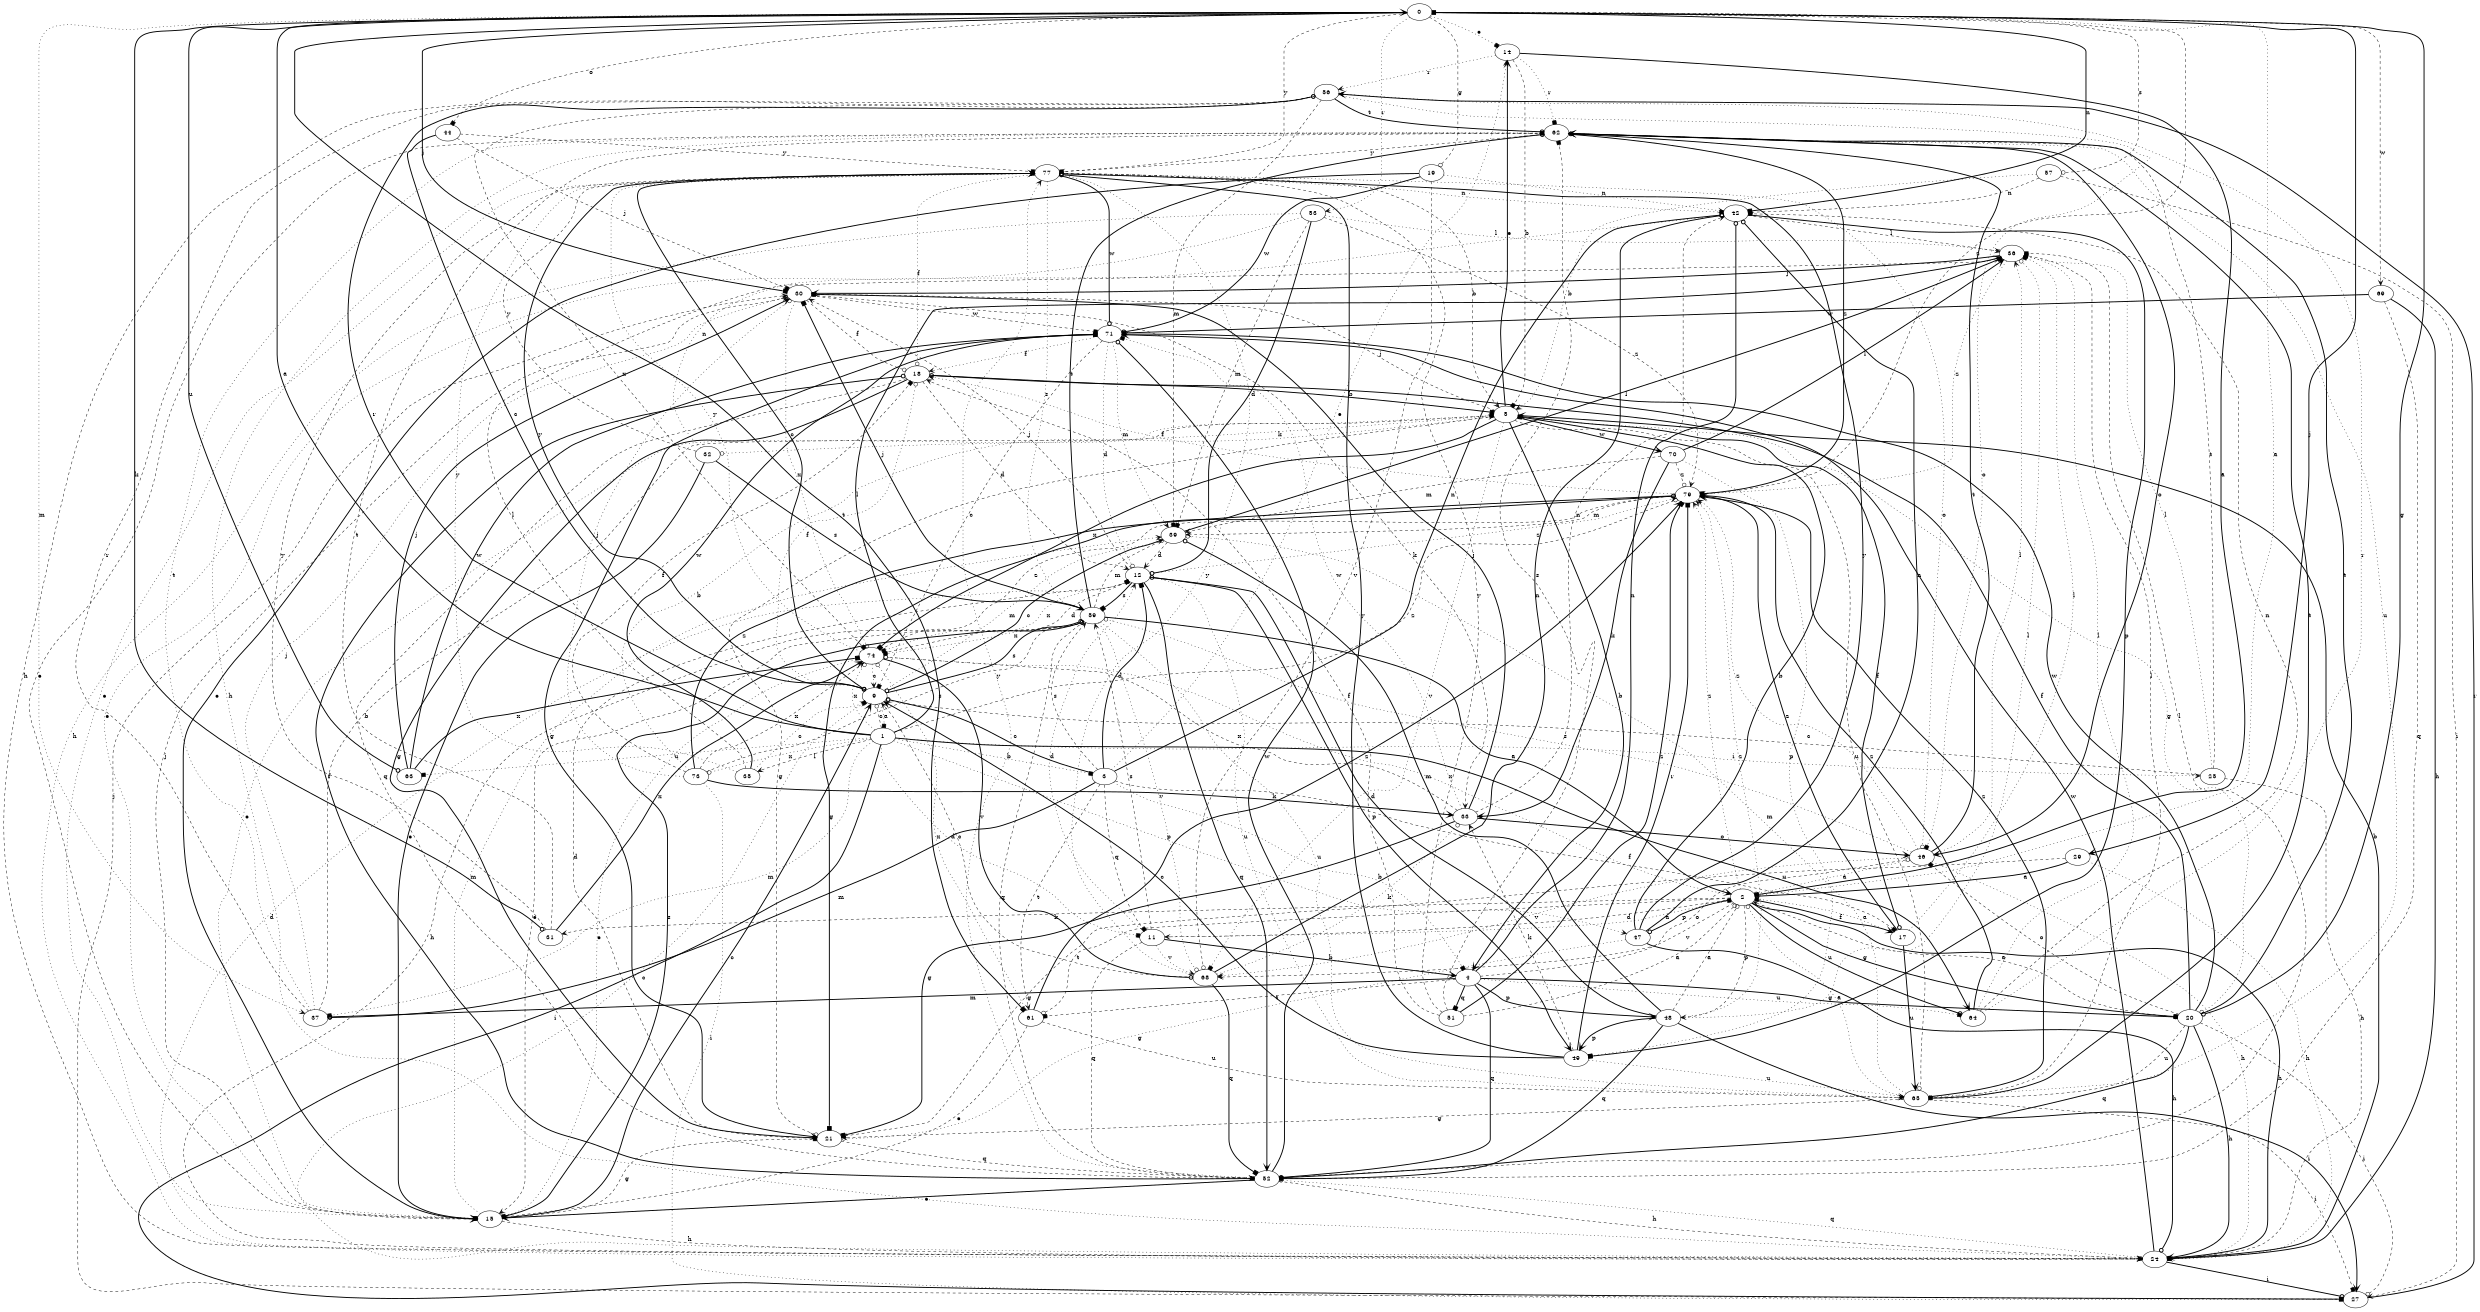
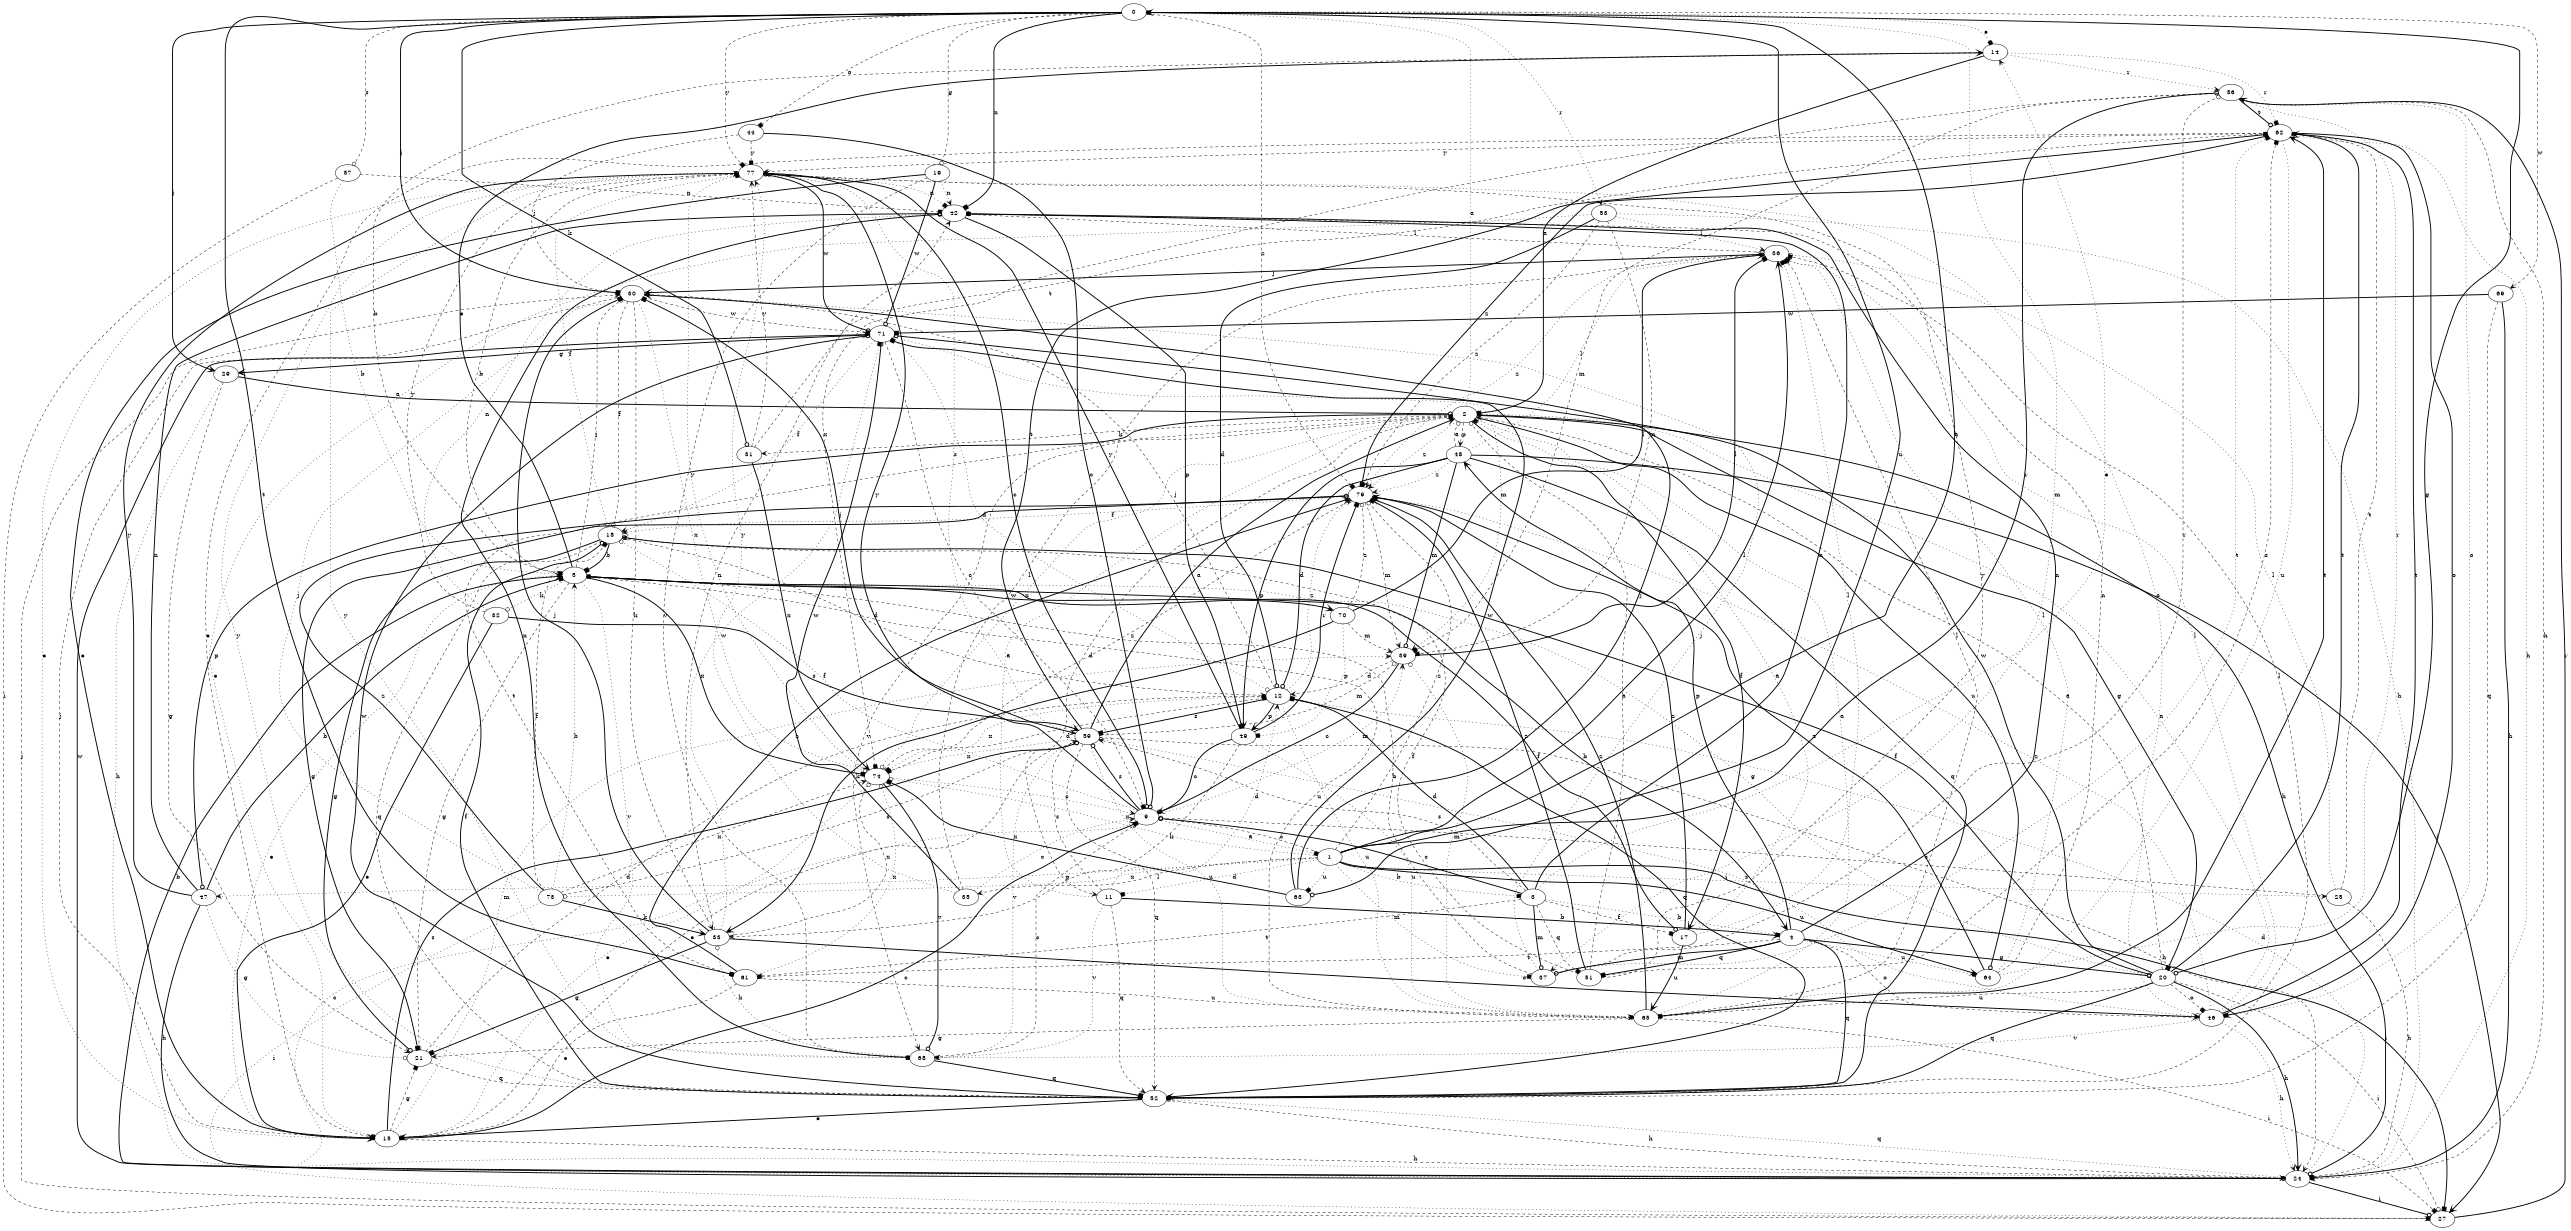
edge "79" -> "0": reversed
edge "71" -> "21": now "71" -> "29"
edge "3" -> "11": now "3" -> "51"
